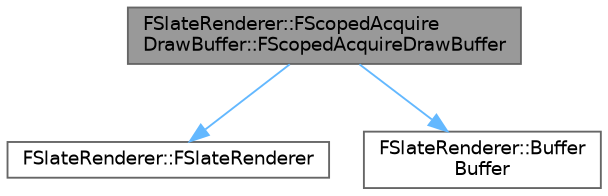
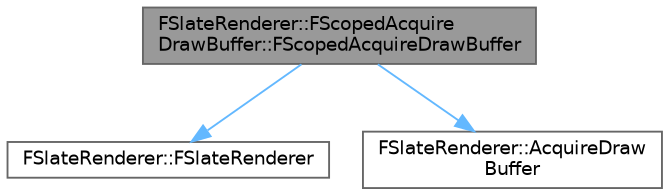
node "FSlateRenderer::Buffer Buffer": label "FSlateRenderer::Buffer Buffer" -> "FSlateRenderer::AcquireDraw Buffer"
